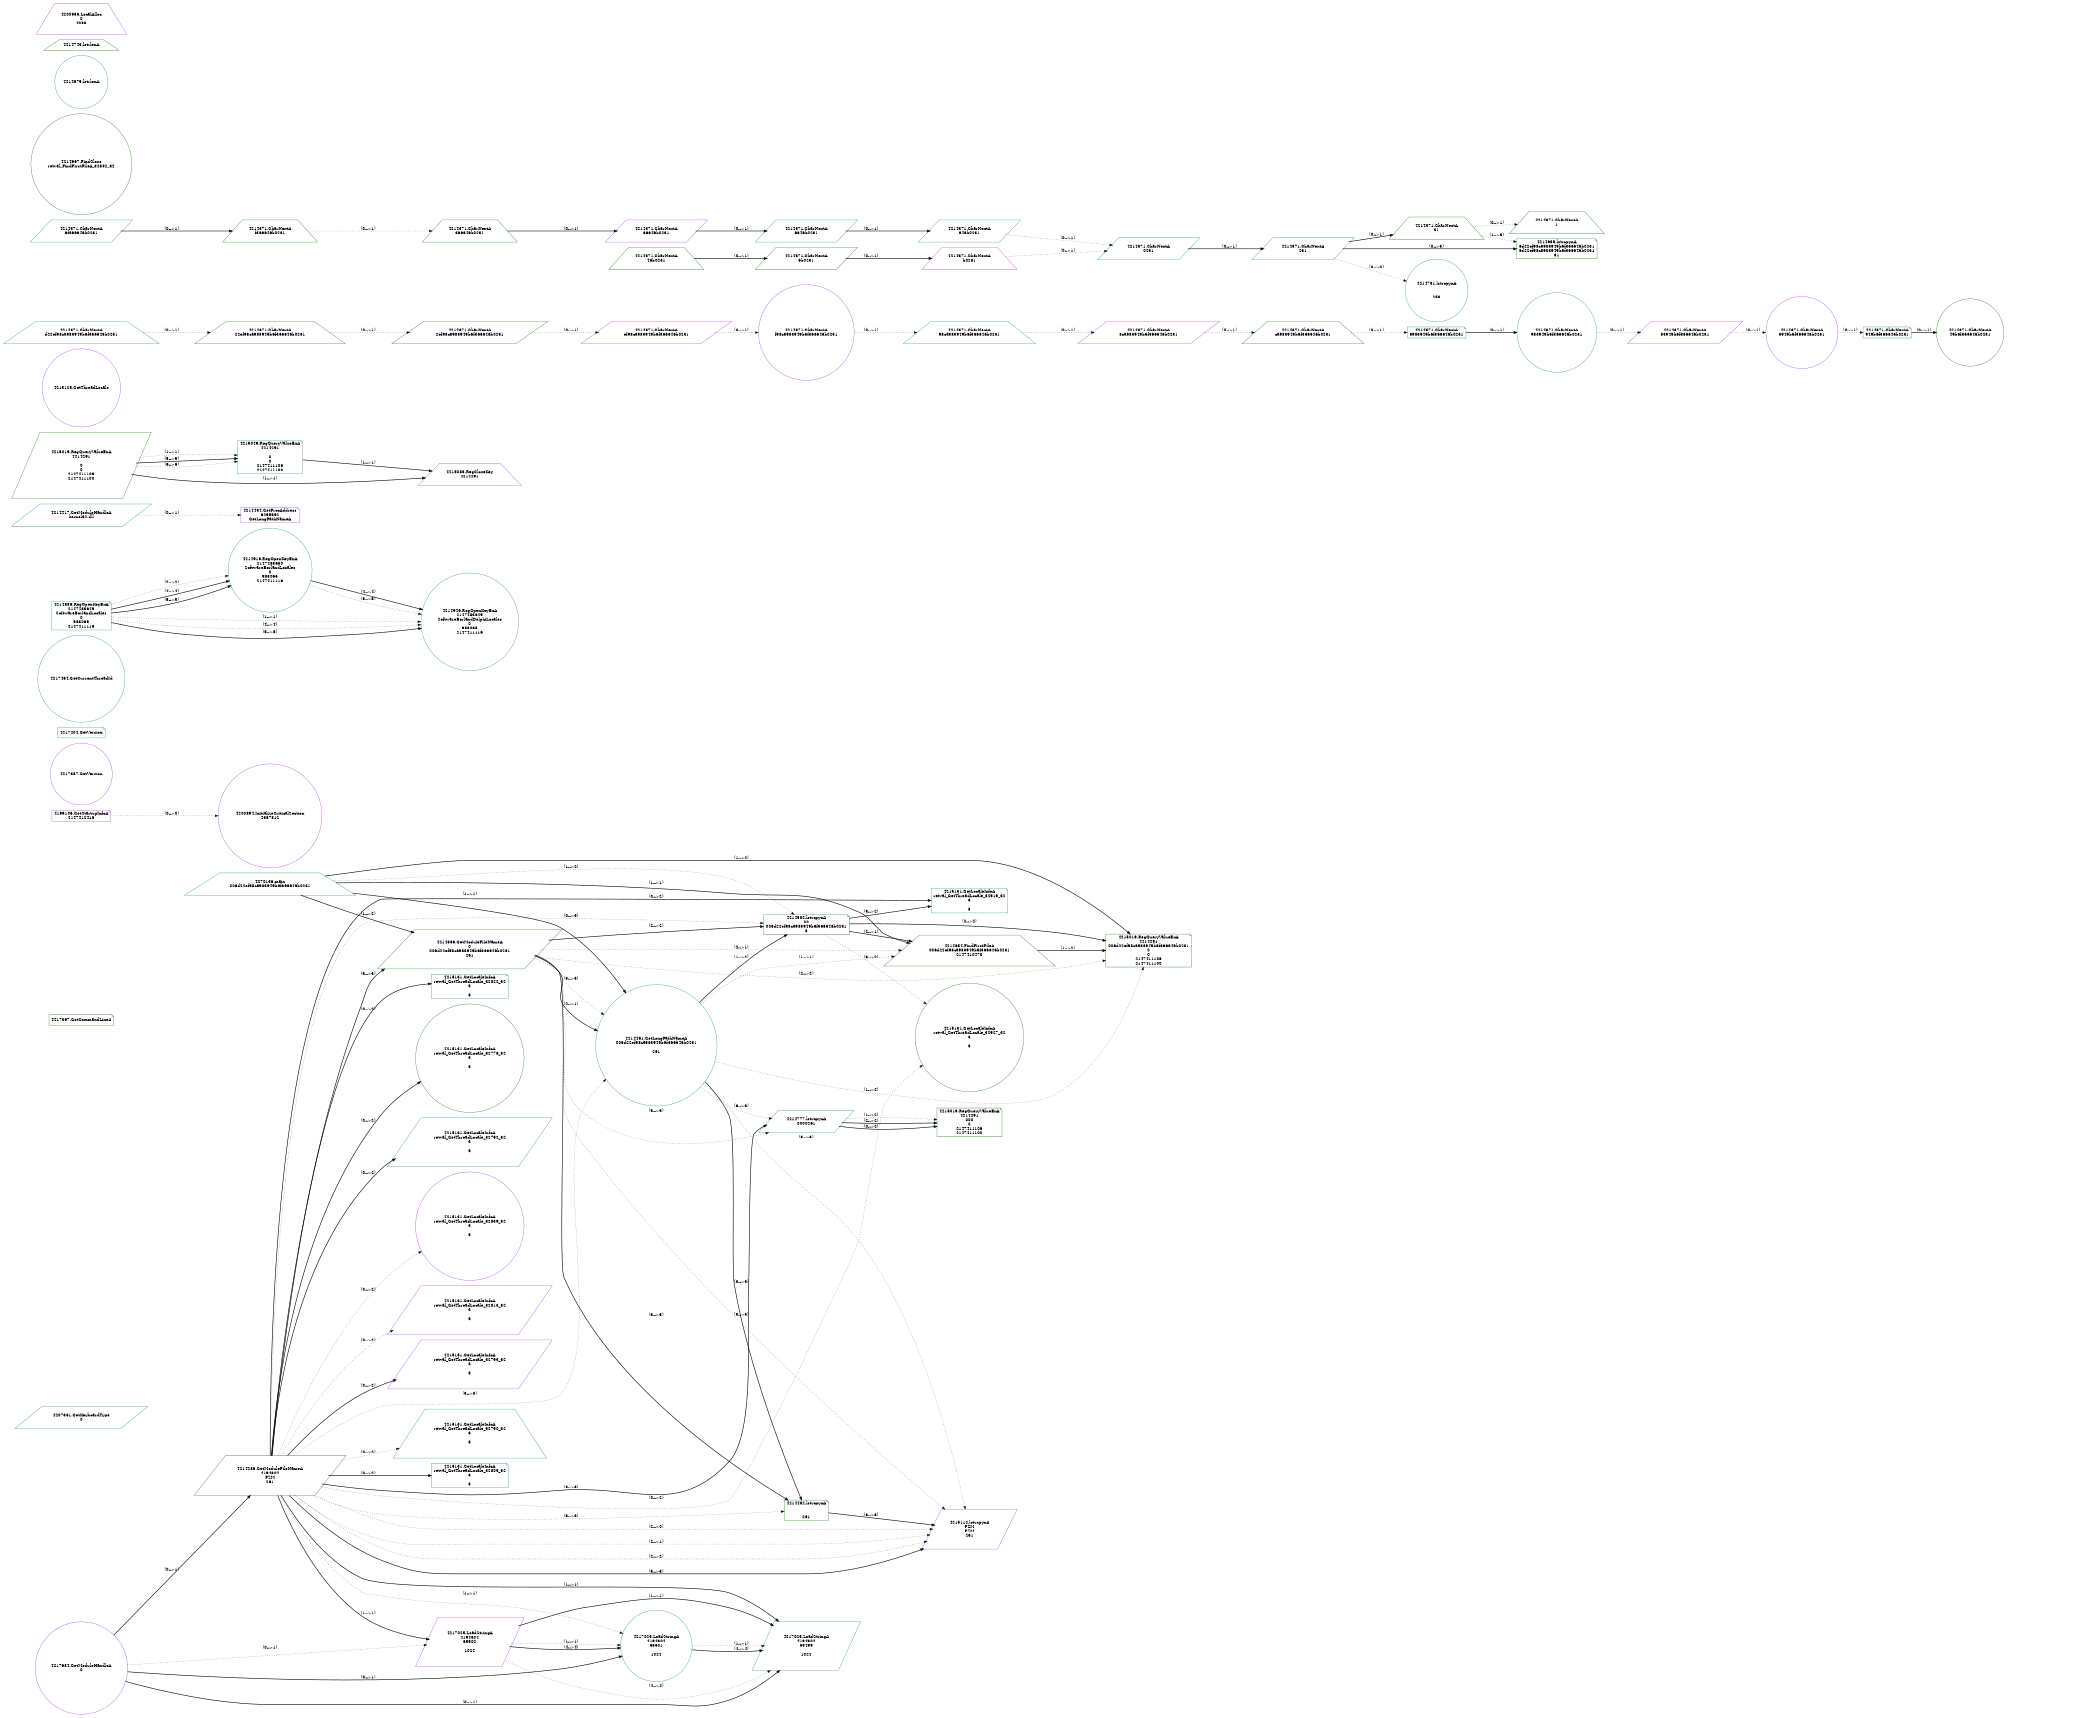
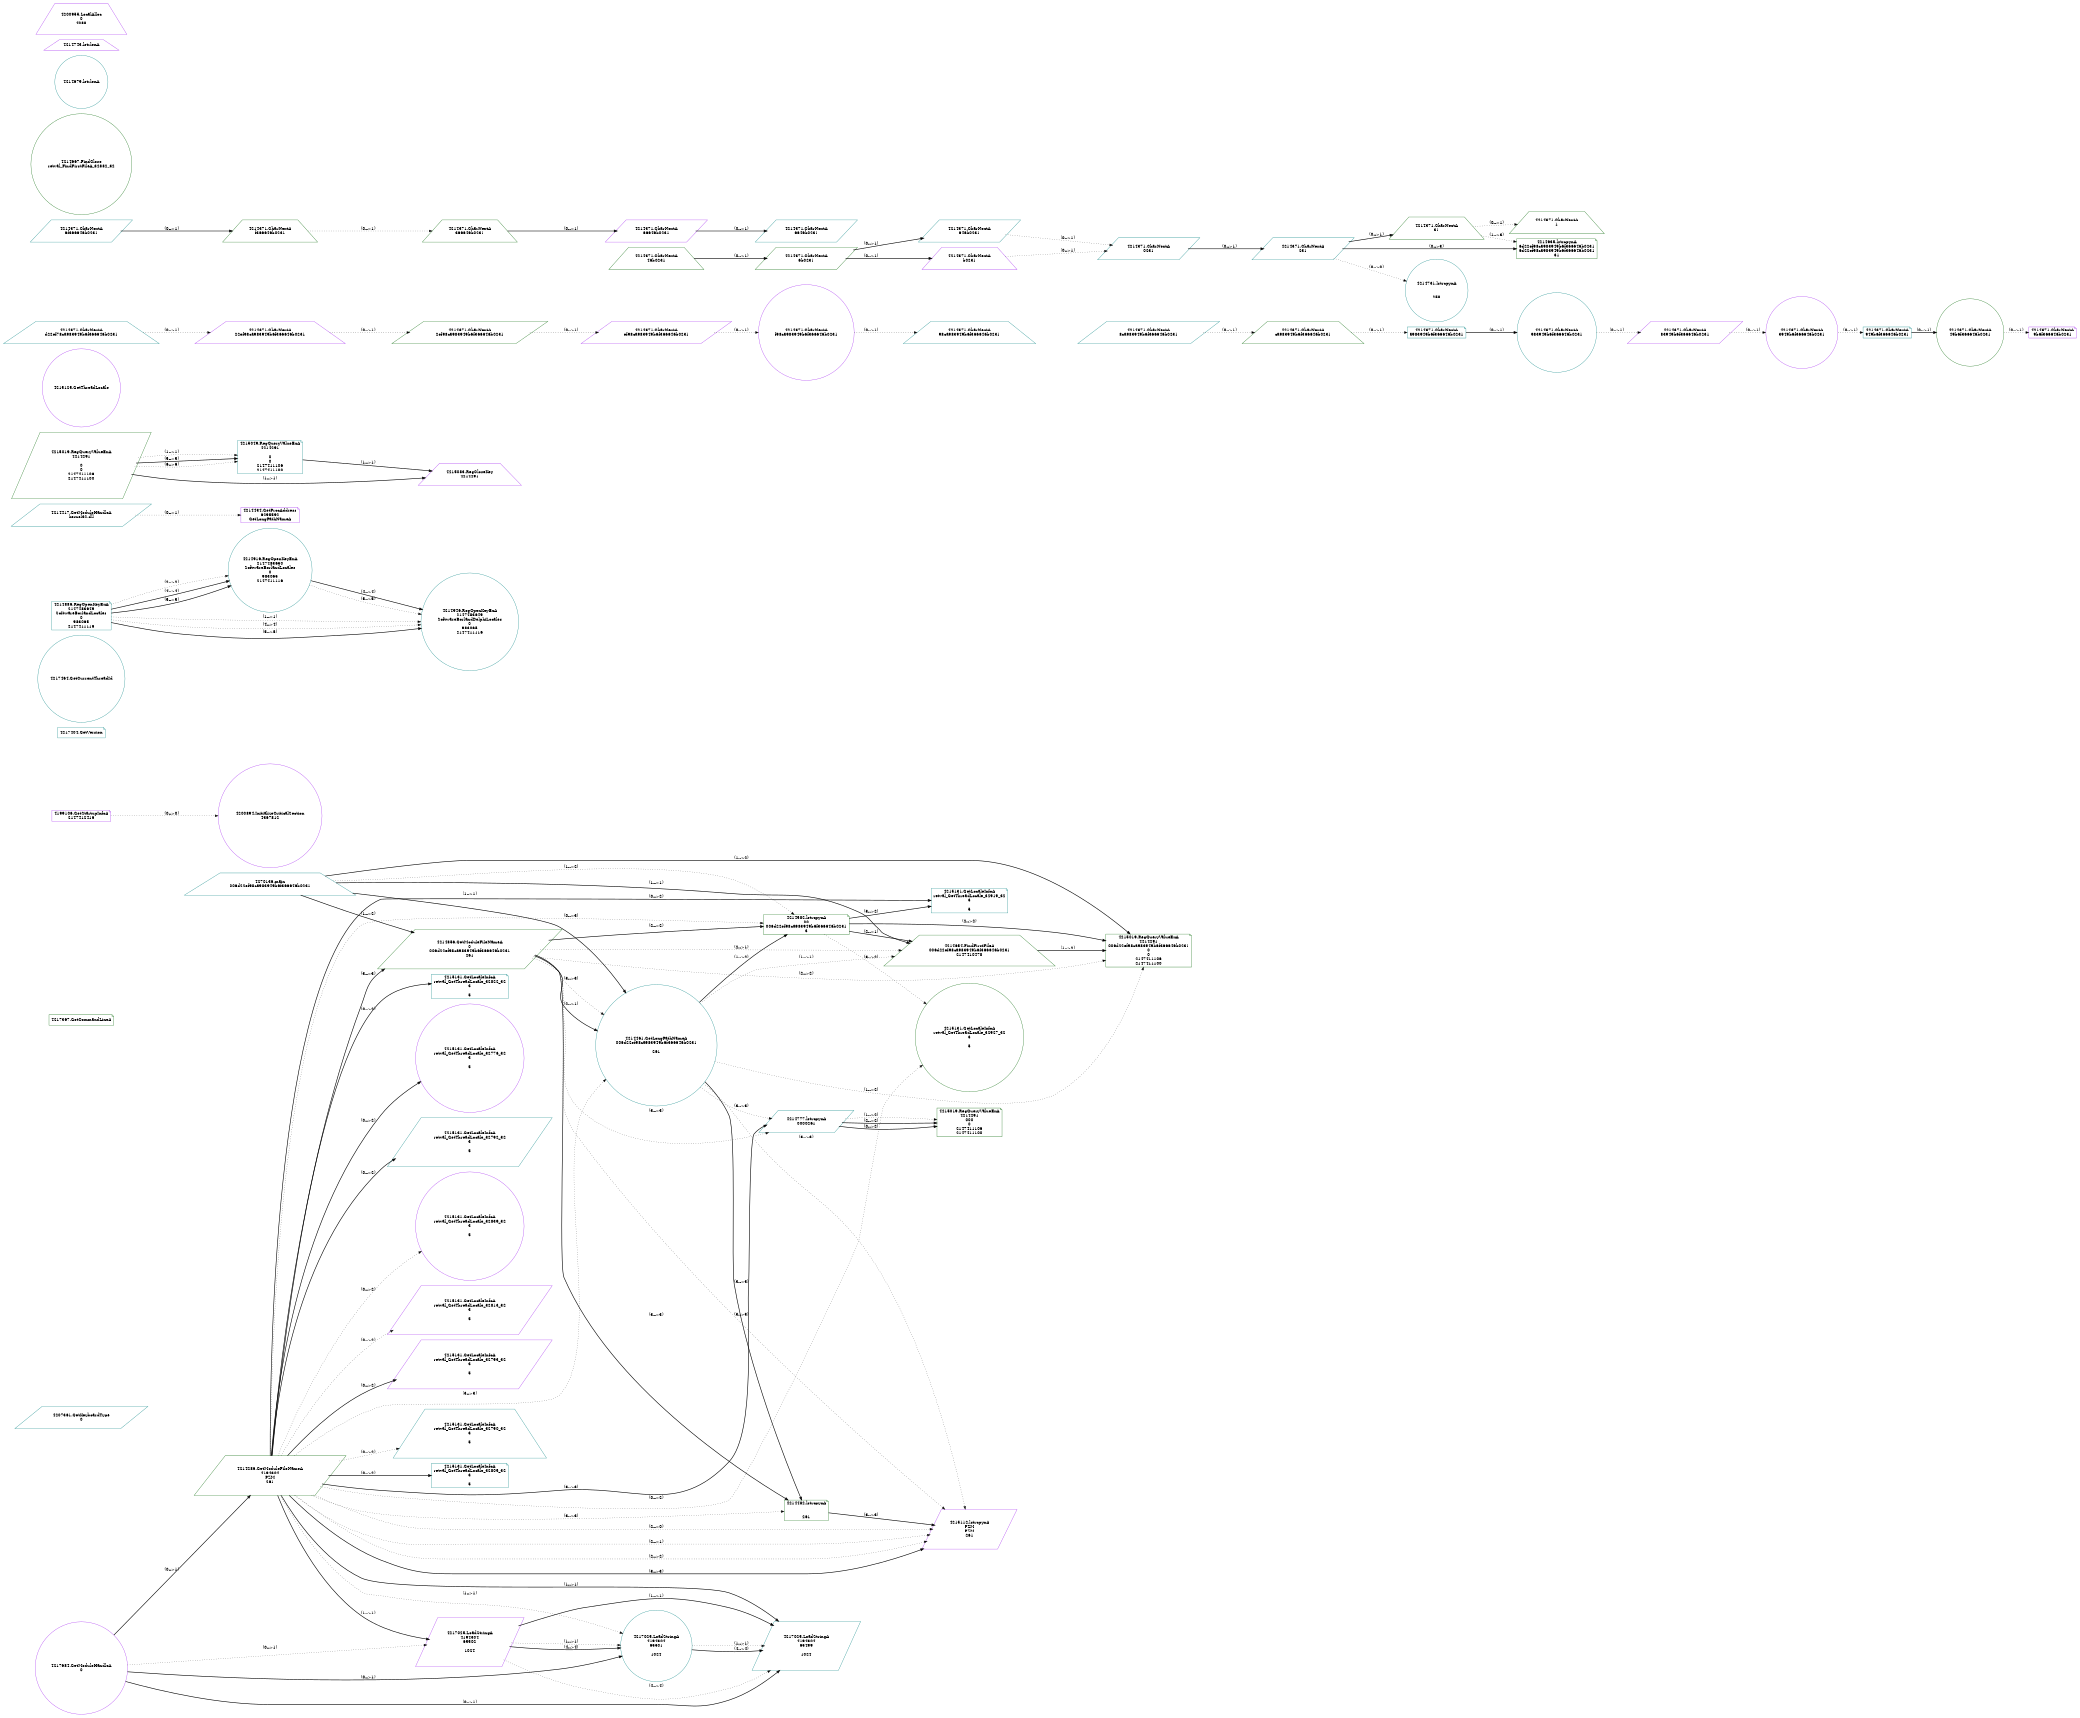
node "4214743.lstrlenA": color darkgreen -> purple
edge "4214371.CharNextA 6646b0231" -> "4214371.CharNextA 646b0231": now "4214371.CharNextA 6b0231" -> "4214371.CharNextA 646b0231"
node "4214371.CharNextA d22ef98ca983949b6f366646b0231": label "4214371.CharNextA d22ef98ca983949b6f366646b0231" -> "4214371.CharNextA d22ef78ca983949b6f366646b0231"
node "4214371.CharNextA 22ef98ca983949b6f366646b0231": color darkgreen -> purple
edge "4214371.CharNextA 98ca983949b6f366646b0231" -> "4214371.CharNextA 8ca983949b6f366646b0231": removed, label "(0-->1)"
node "4214371.CharNextA 8ca983949b6f366646b0231": color purple -> teal
node "4214371.CharNextA 9b6f366646b0231": added
node "4217387.GetVersion": removed
node "4215131.GetLocaleInfoA retval_GetThreadLocale_32776_32 3 5": color darkgreen -> purple
